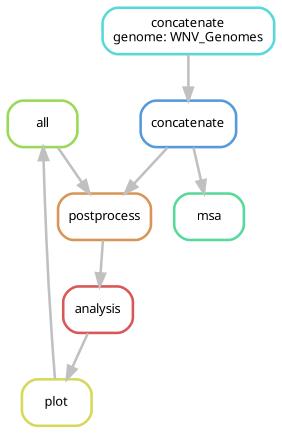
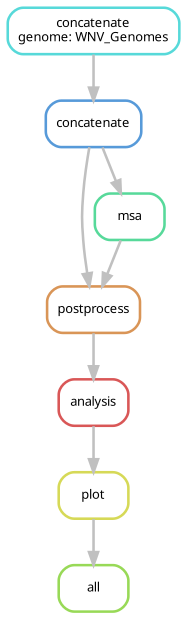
edge "all" -> "postprocess": now "msa" -> "postprocess"
